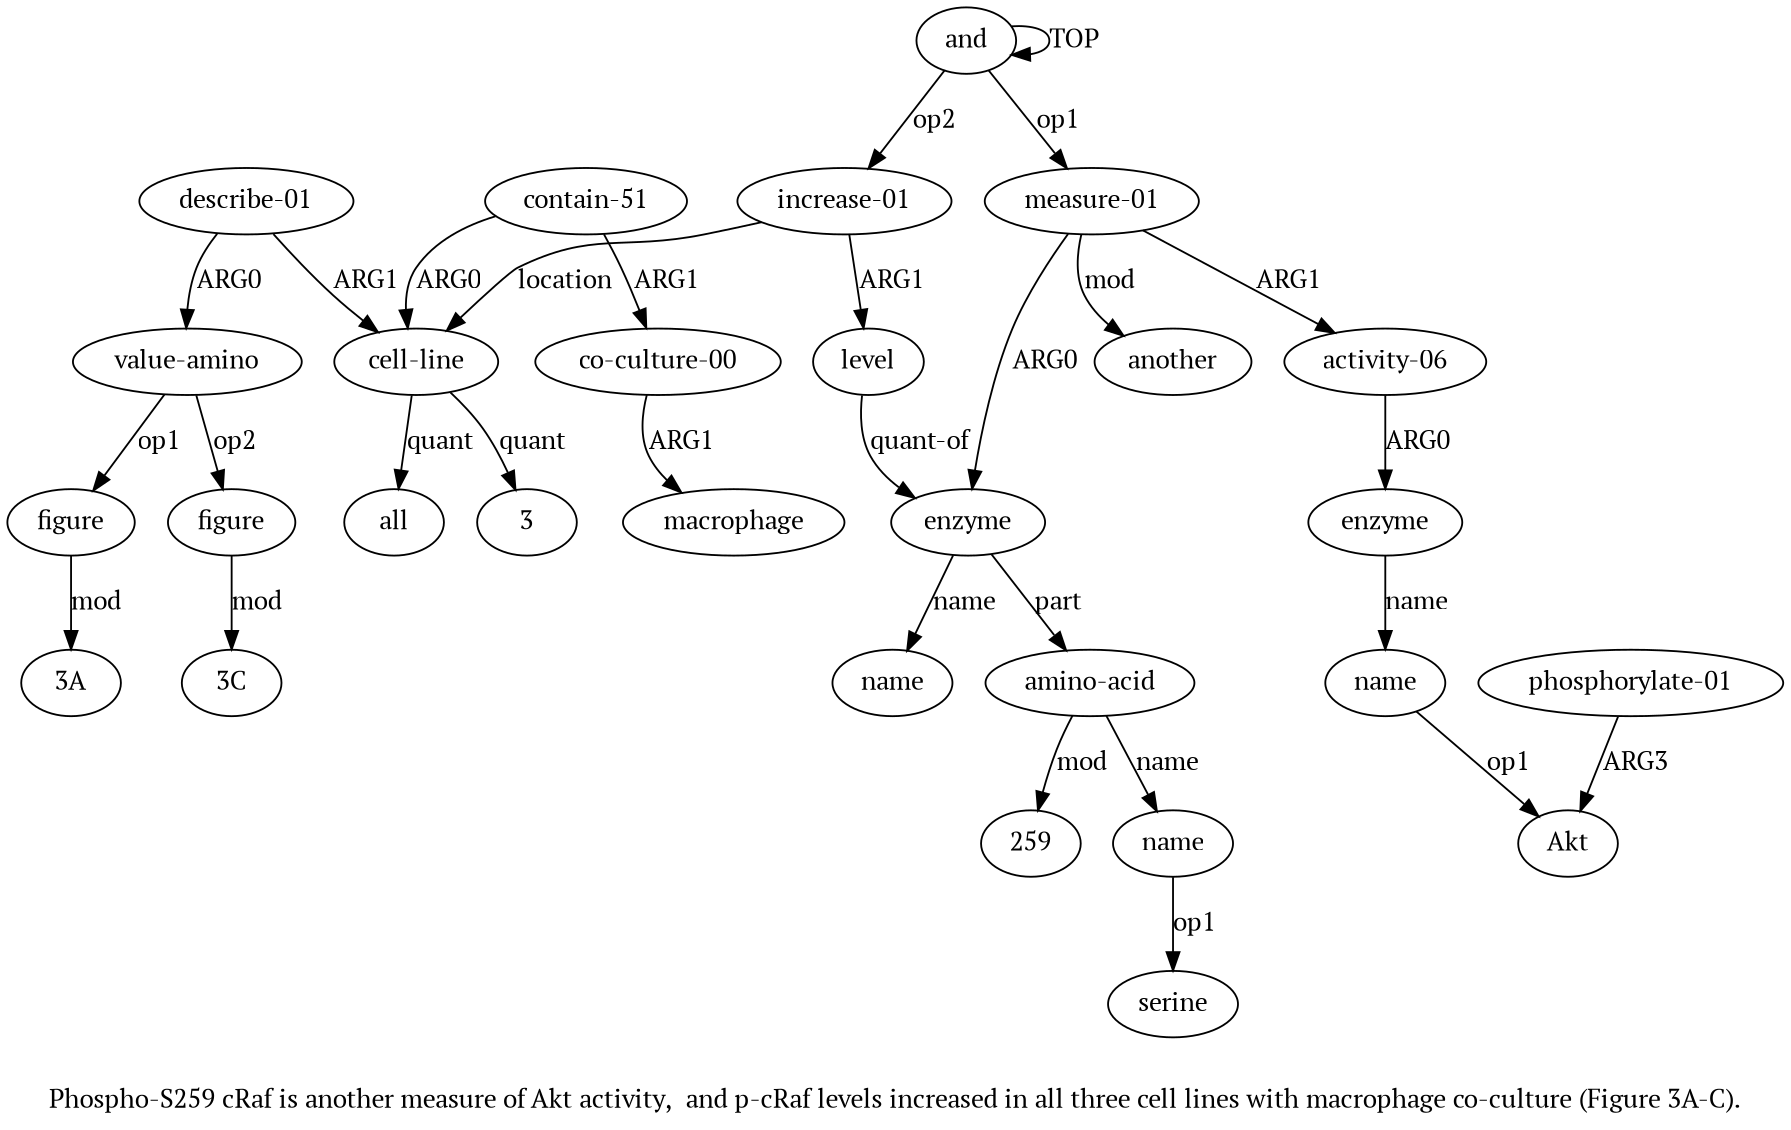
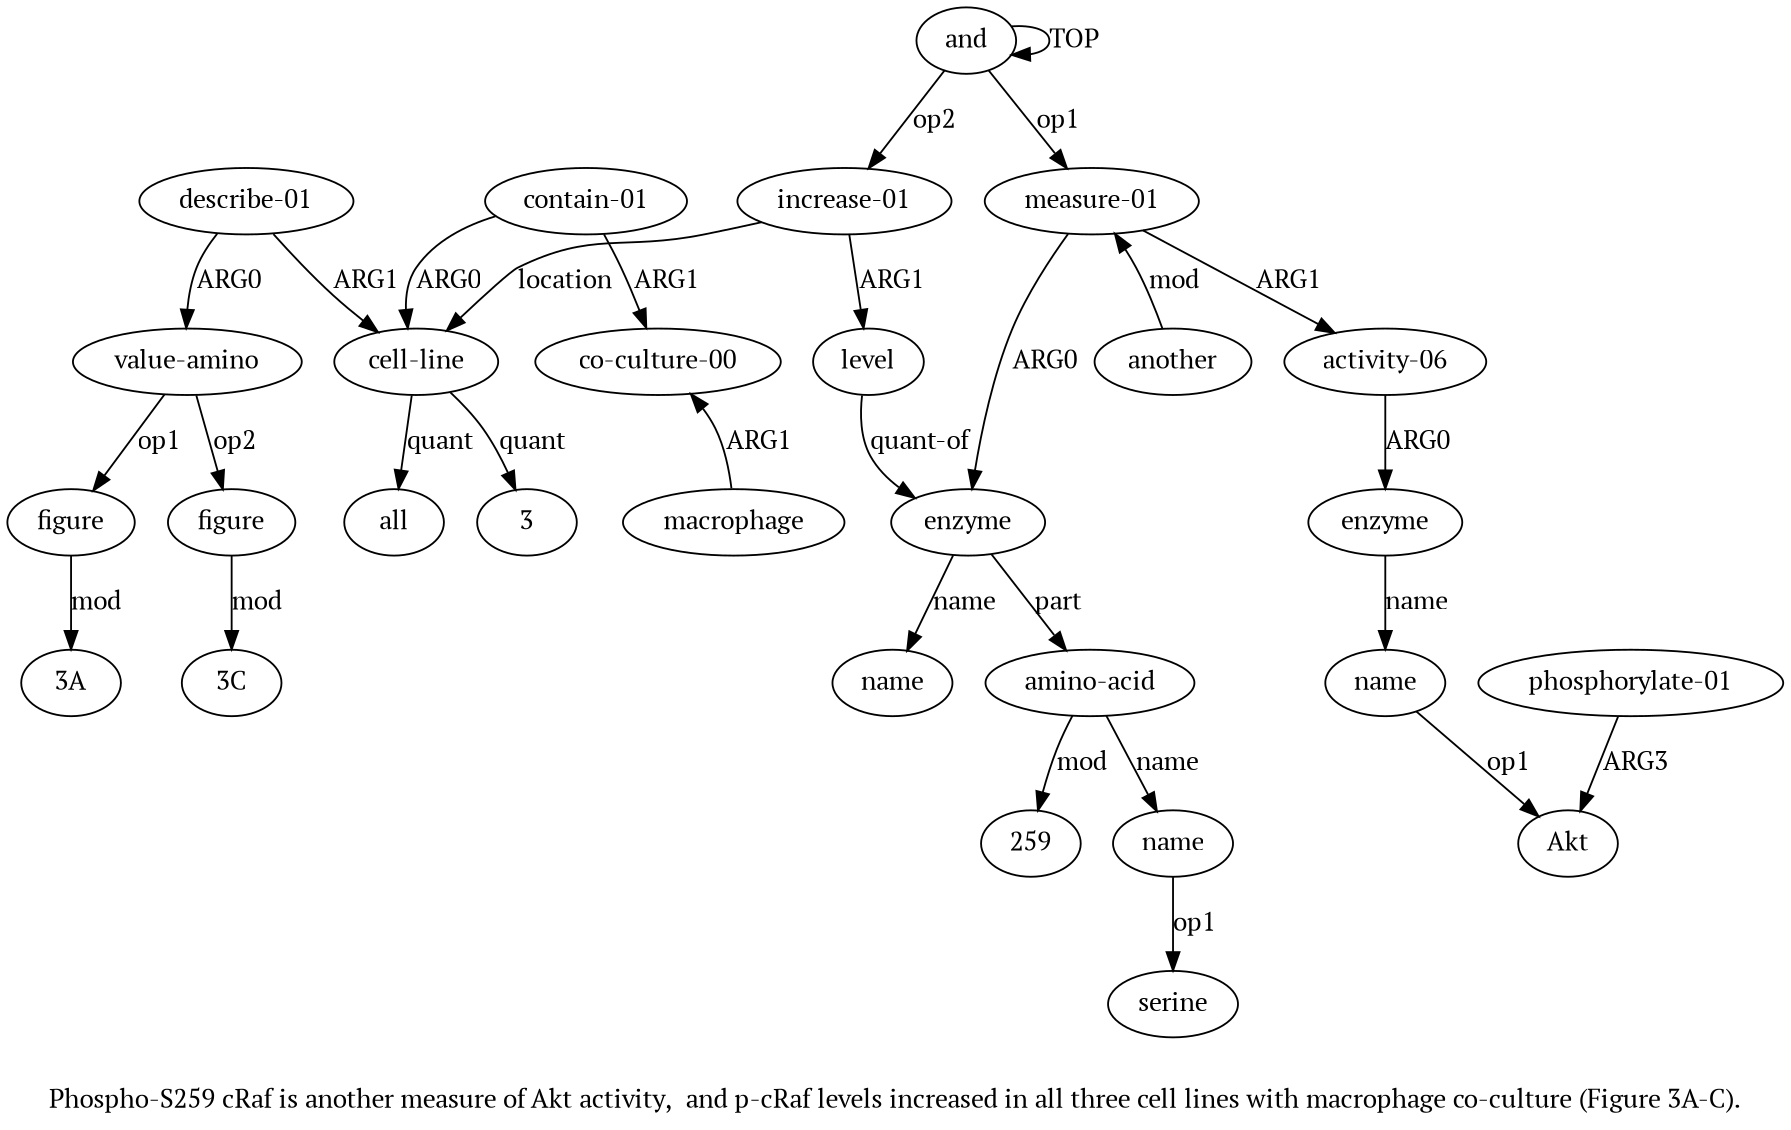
node "contain-51": label "contain-51" -> "contain-01"
edge "measure-01" -> "another": reversed
edge "co-culture-00" -> "macrophage": reversed
